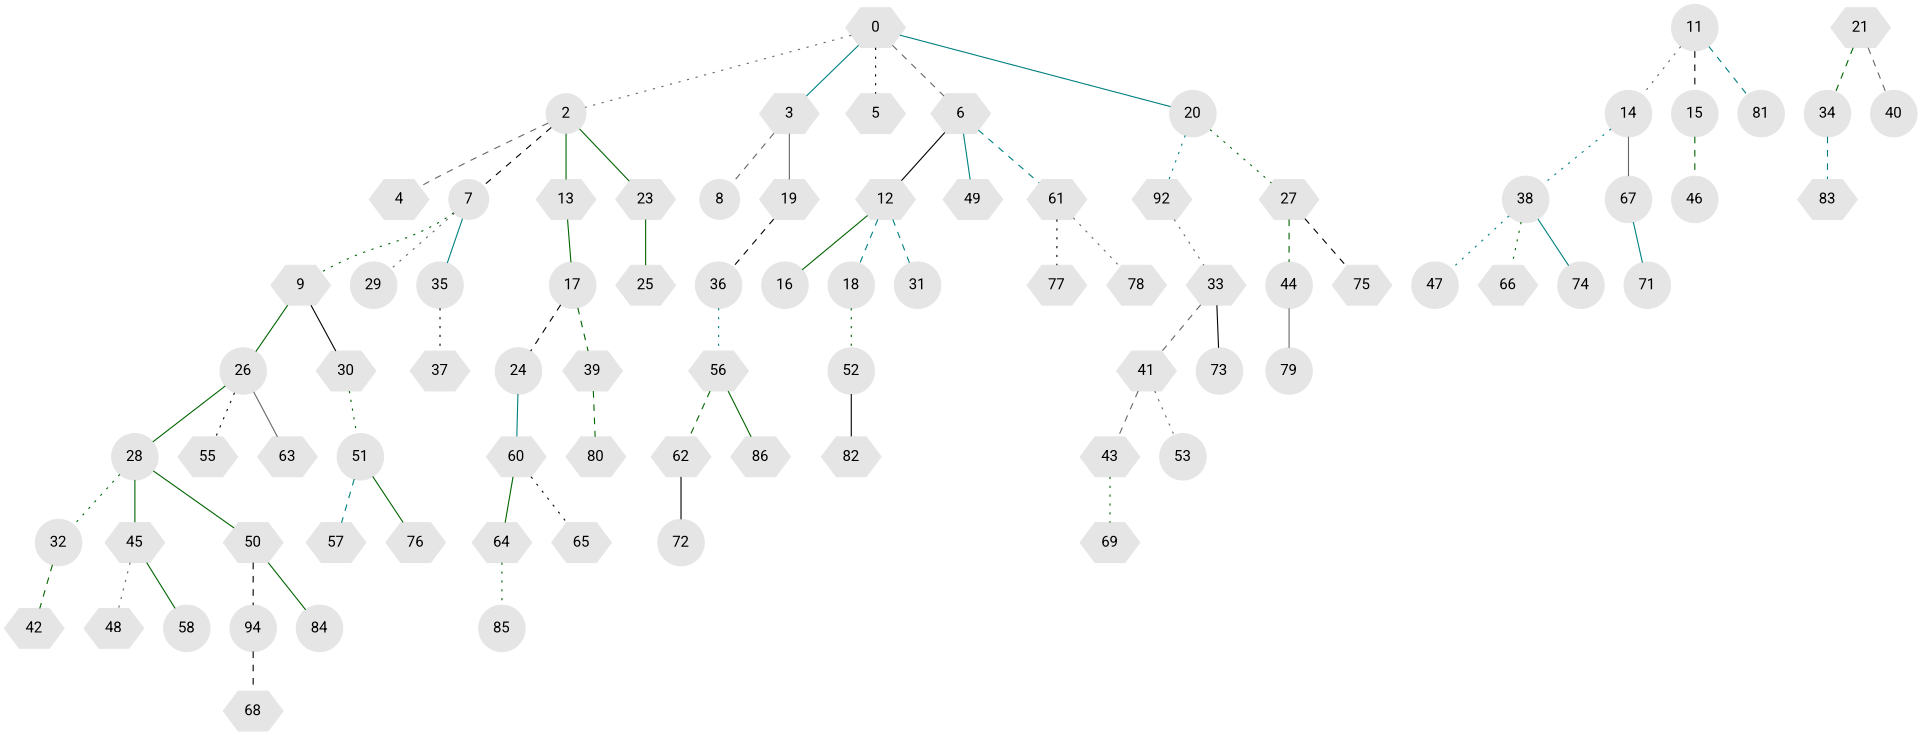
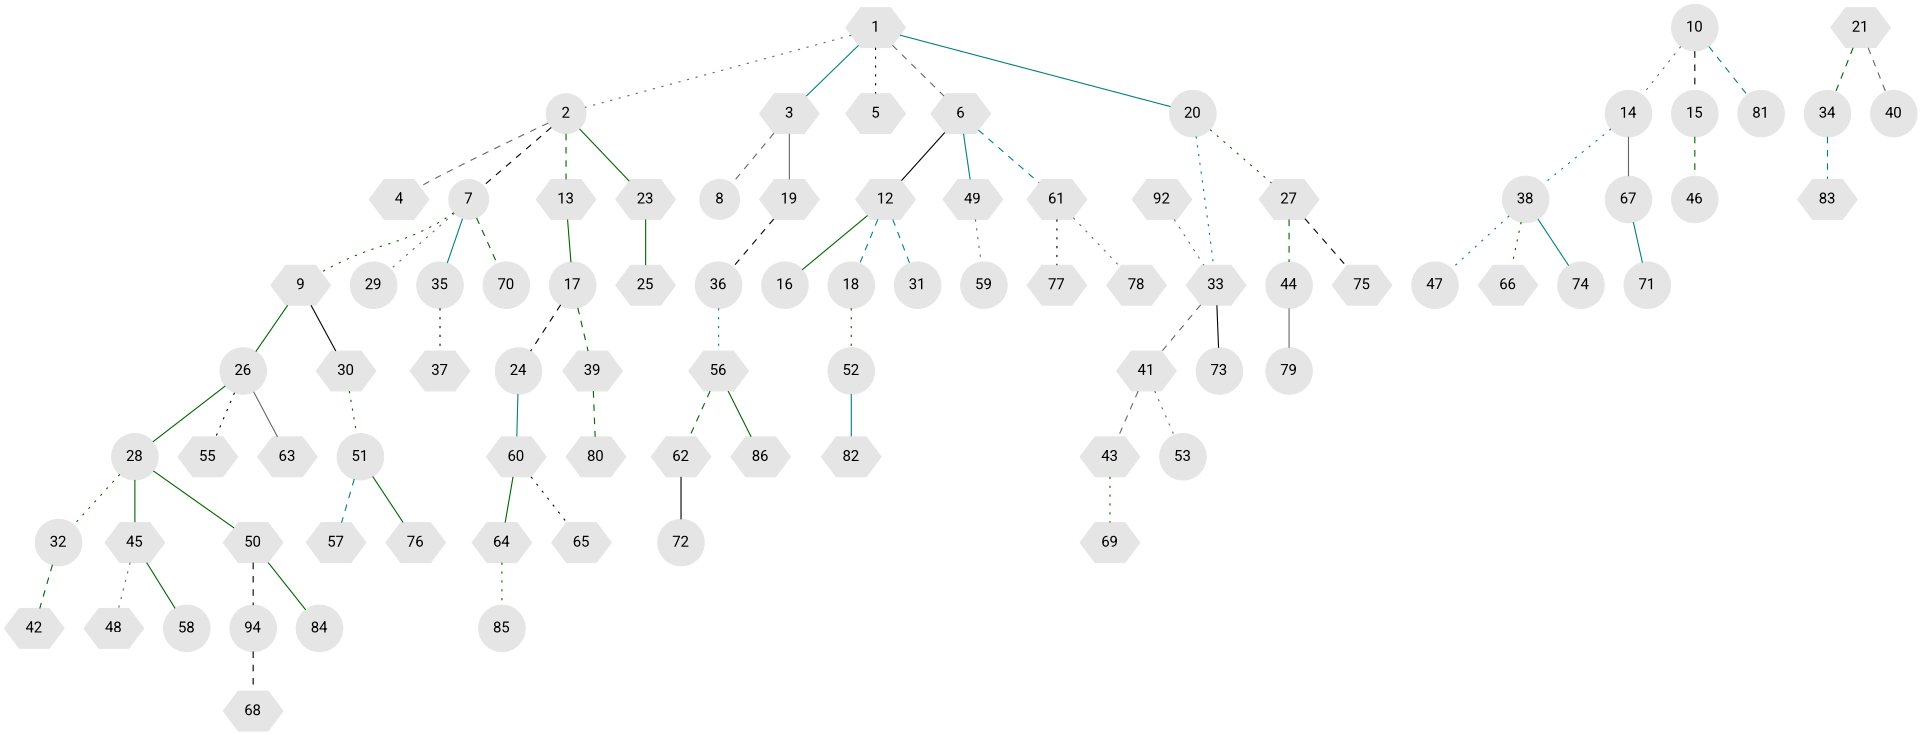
node "0": label "0" -> "1"
node "11": label "11" -> "10"
edge "2" -- "13": style solid -> dashed
edge "20" -- "92": now "20" -- "33"
node "70": added
node "59": added
edge "52" -- "82": color black -> teal
